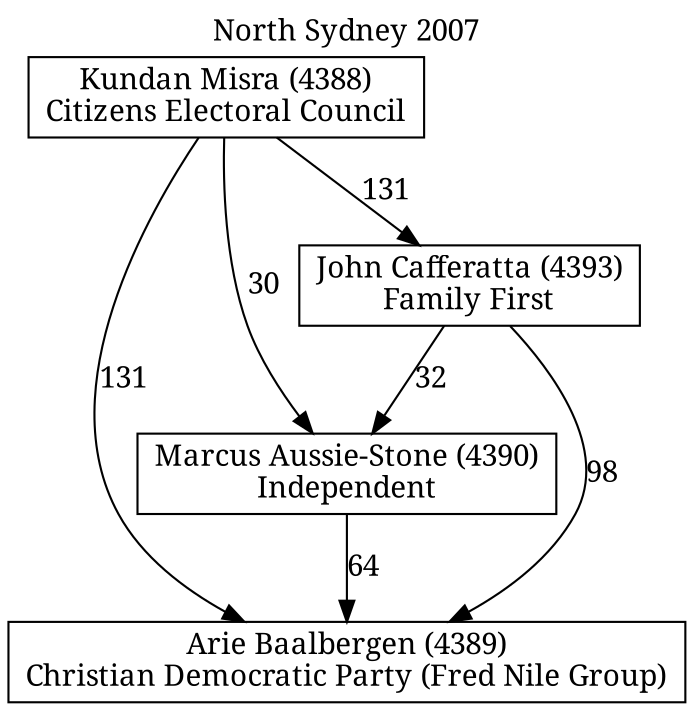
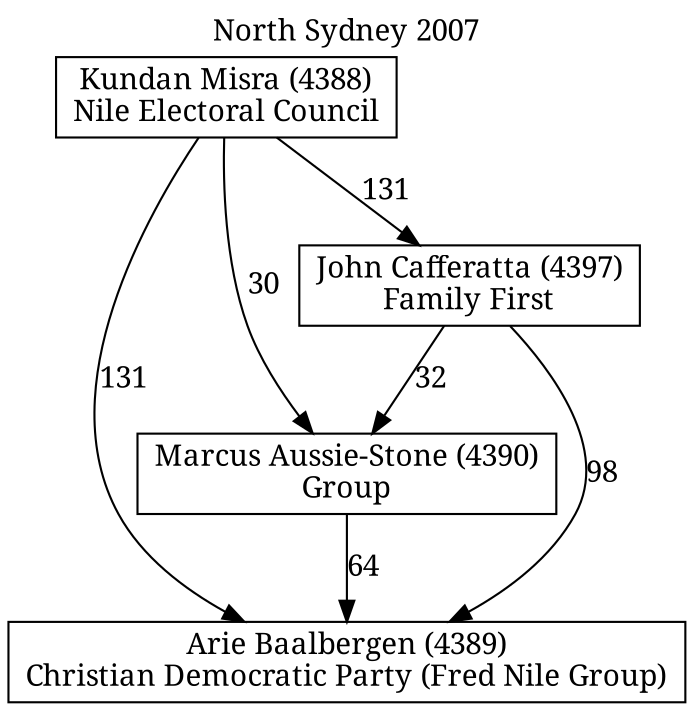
node "Kundan Misra (4388) Citizens Electoral Council": label "Kundan Misra (4388) Citizens Electoral Council" -> "Kundan Misra (4388) Nile Electoral Council"
node "John Cafferatta (4393) Family First": label "John Cafferatta (4393) Family First" -> "John Cafferatta (4397) Family First"
node "Marcus Aussie-Stone (4390) Independent": label "Marcus Aussie-Stone (4390) Independent" -> "Marcus Aussie-Stone (4390) Group"
